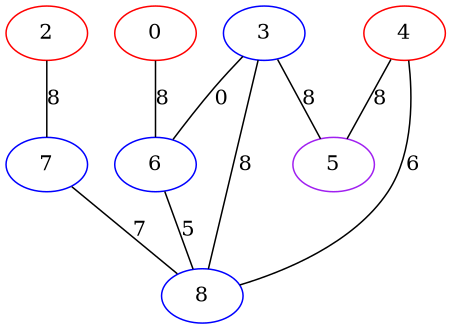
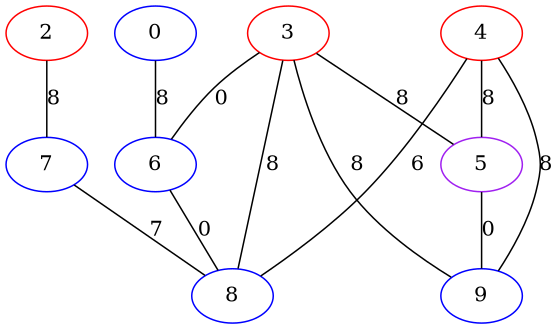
node "0": color red -> blue
node "3": color blue -> red
edge "6" -- "8": label "5" -> "0"
node "9": added
